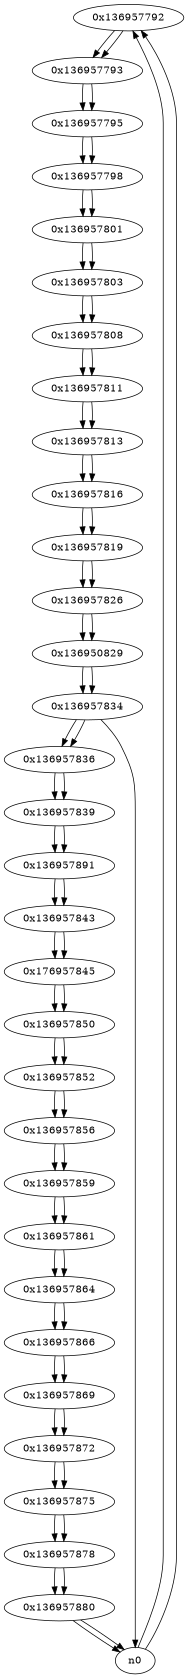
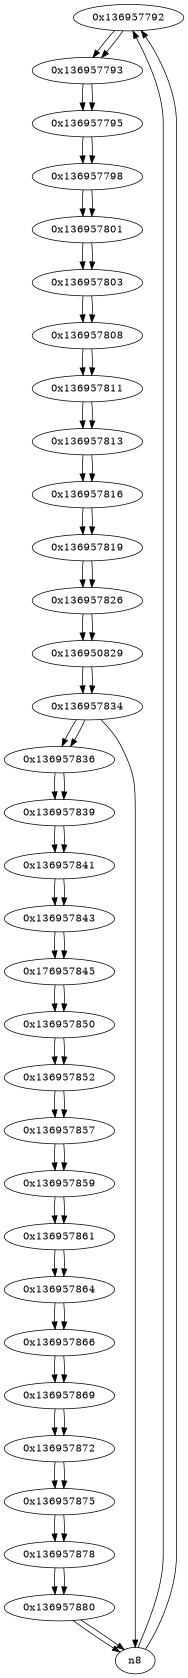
node "0x136957891": label "0x136957891" -> "0x136957841"
node "0x136957856": label "0x136957856" -> "0x136957857"
node "n0": label "n0" -> "n8"
